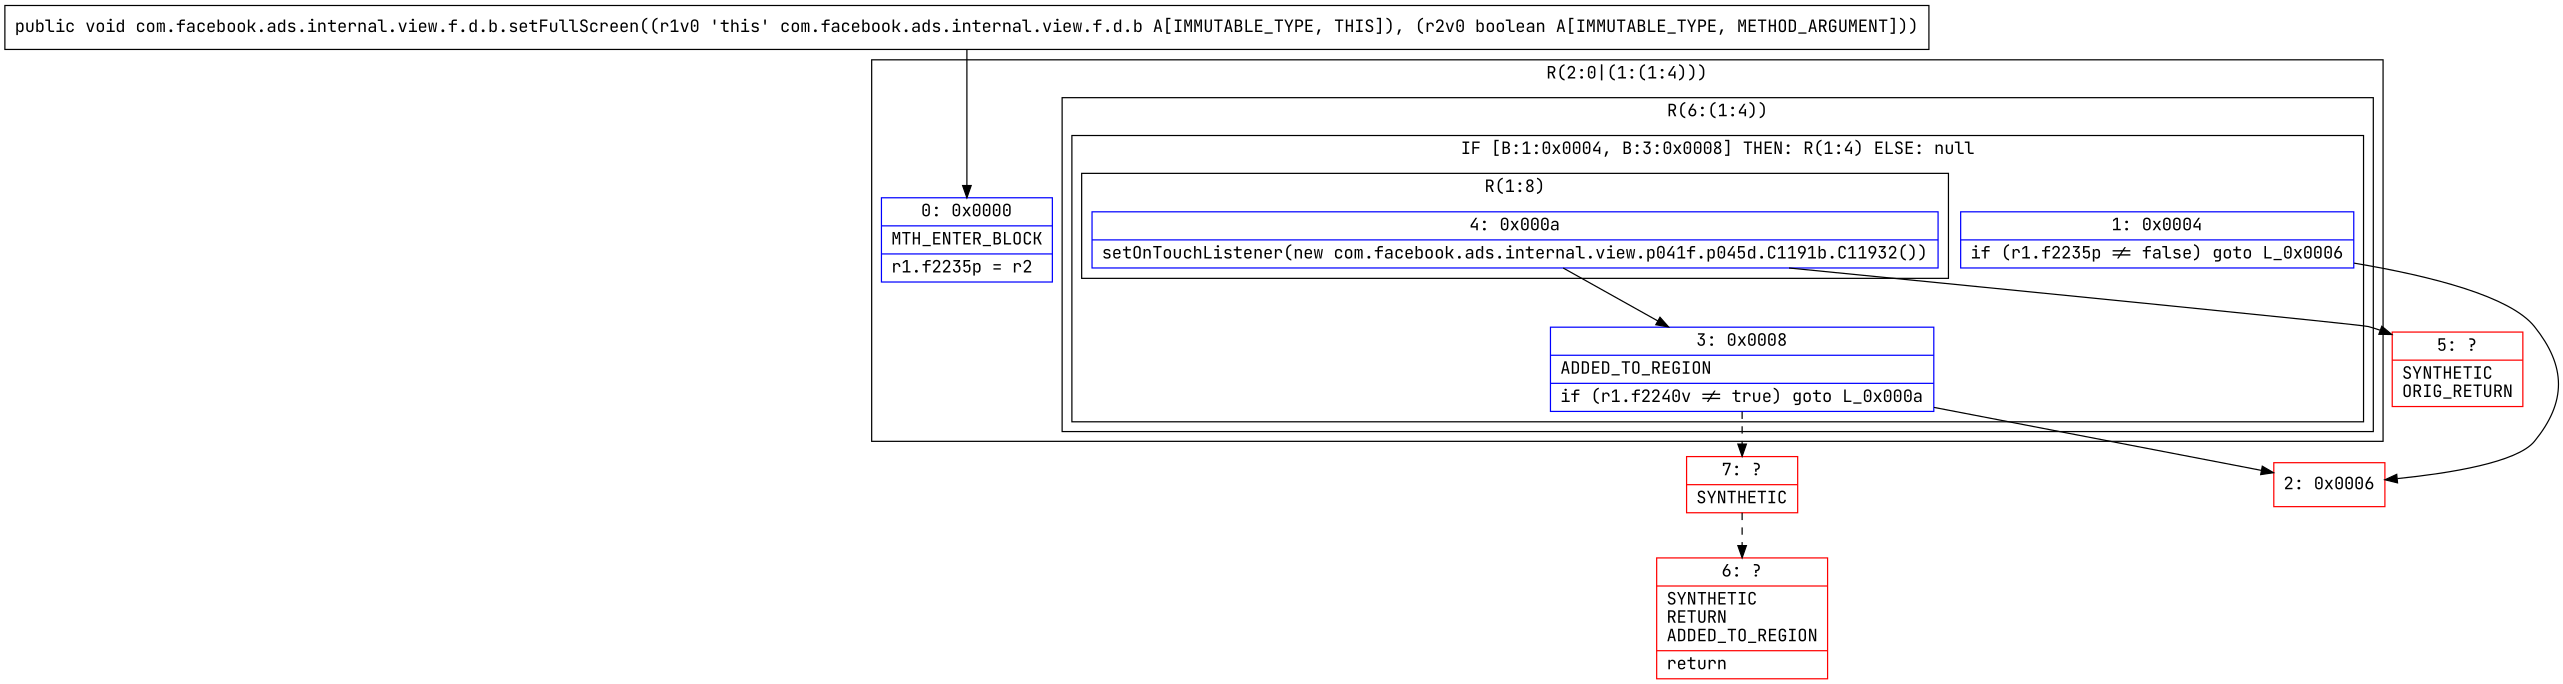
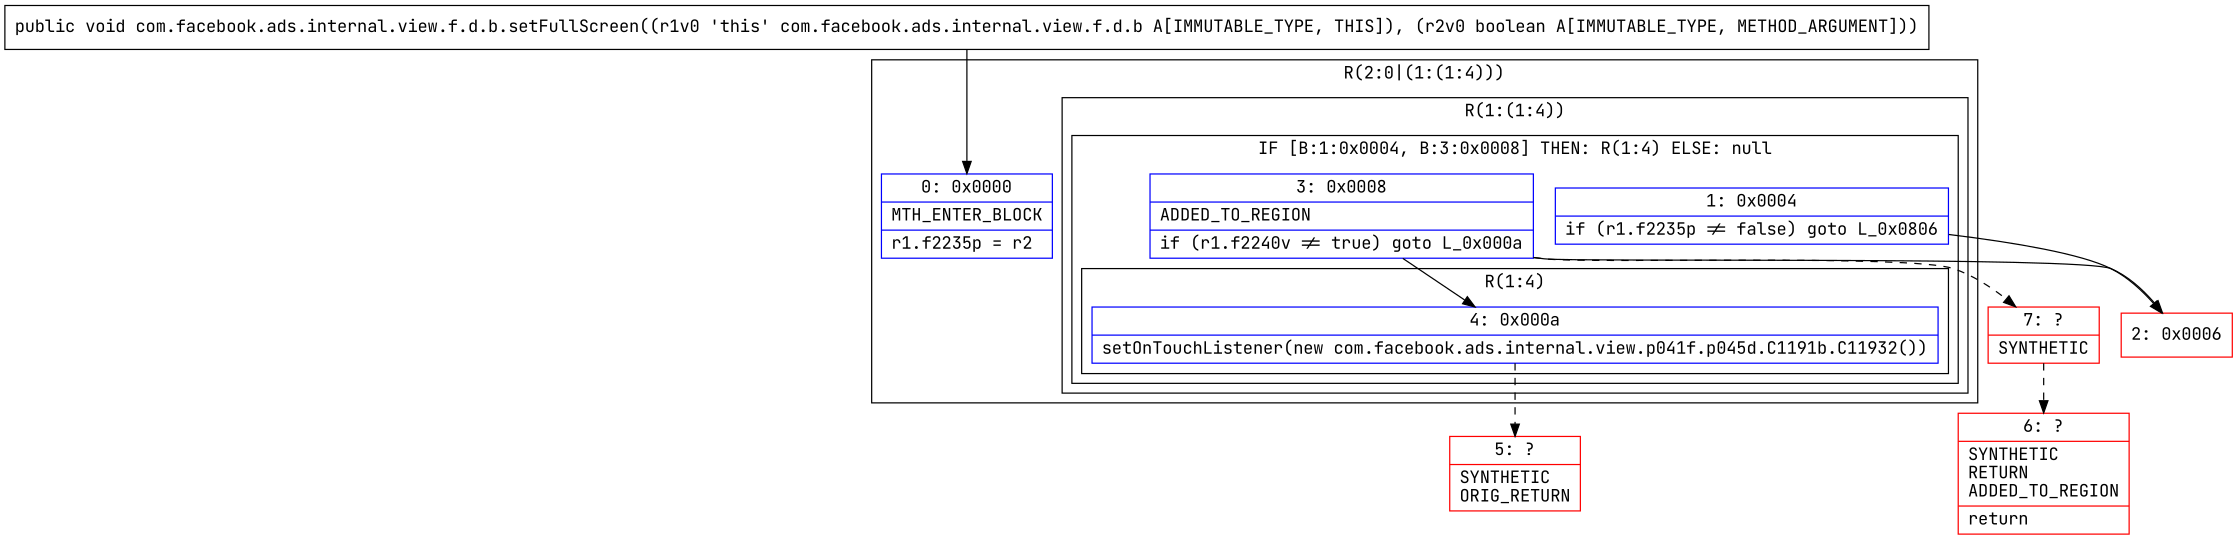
cluster "R(6:(1:4))": label "R(6:(1:4))" -> "R(1:(1:4))"
cluster "R(1:8)": label "R(1:8)" -> "R(1:4)"
node "1: 0x0004": text "if (r1.f2235p != false) goto L_0x0006" -> "if (r1.f2235p != false) goto L_0x0806"
edge "4: 0x000a" -> "3: 0x0008": reversed
edge "4: 0x000a" -> "5: ?": style solid -> dashed
